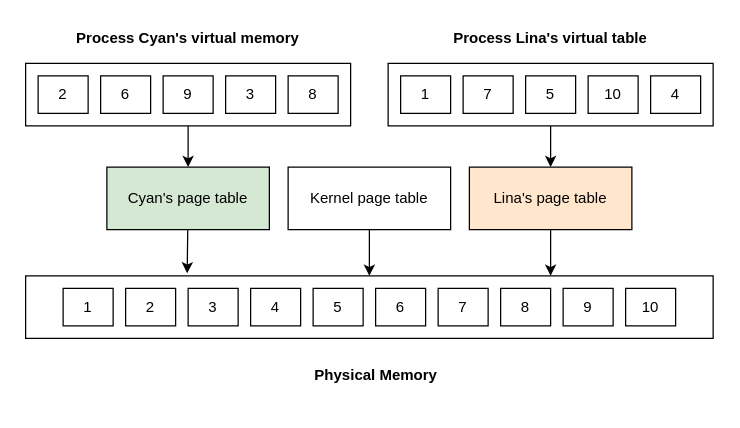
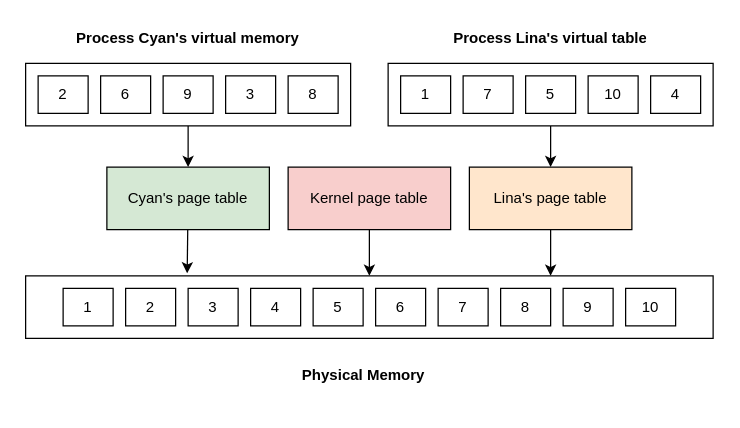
node "Kernel page table": fillcolor #ffffff -> #f8cecc
node "Physical Memory": moved (376, 376) -> (363, 376)
